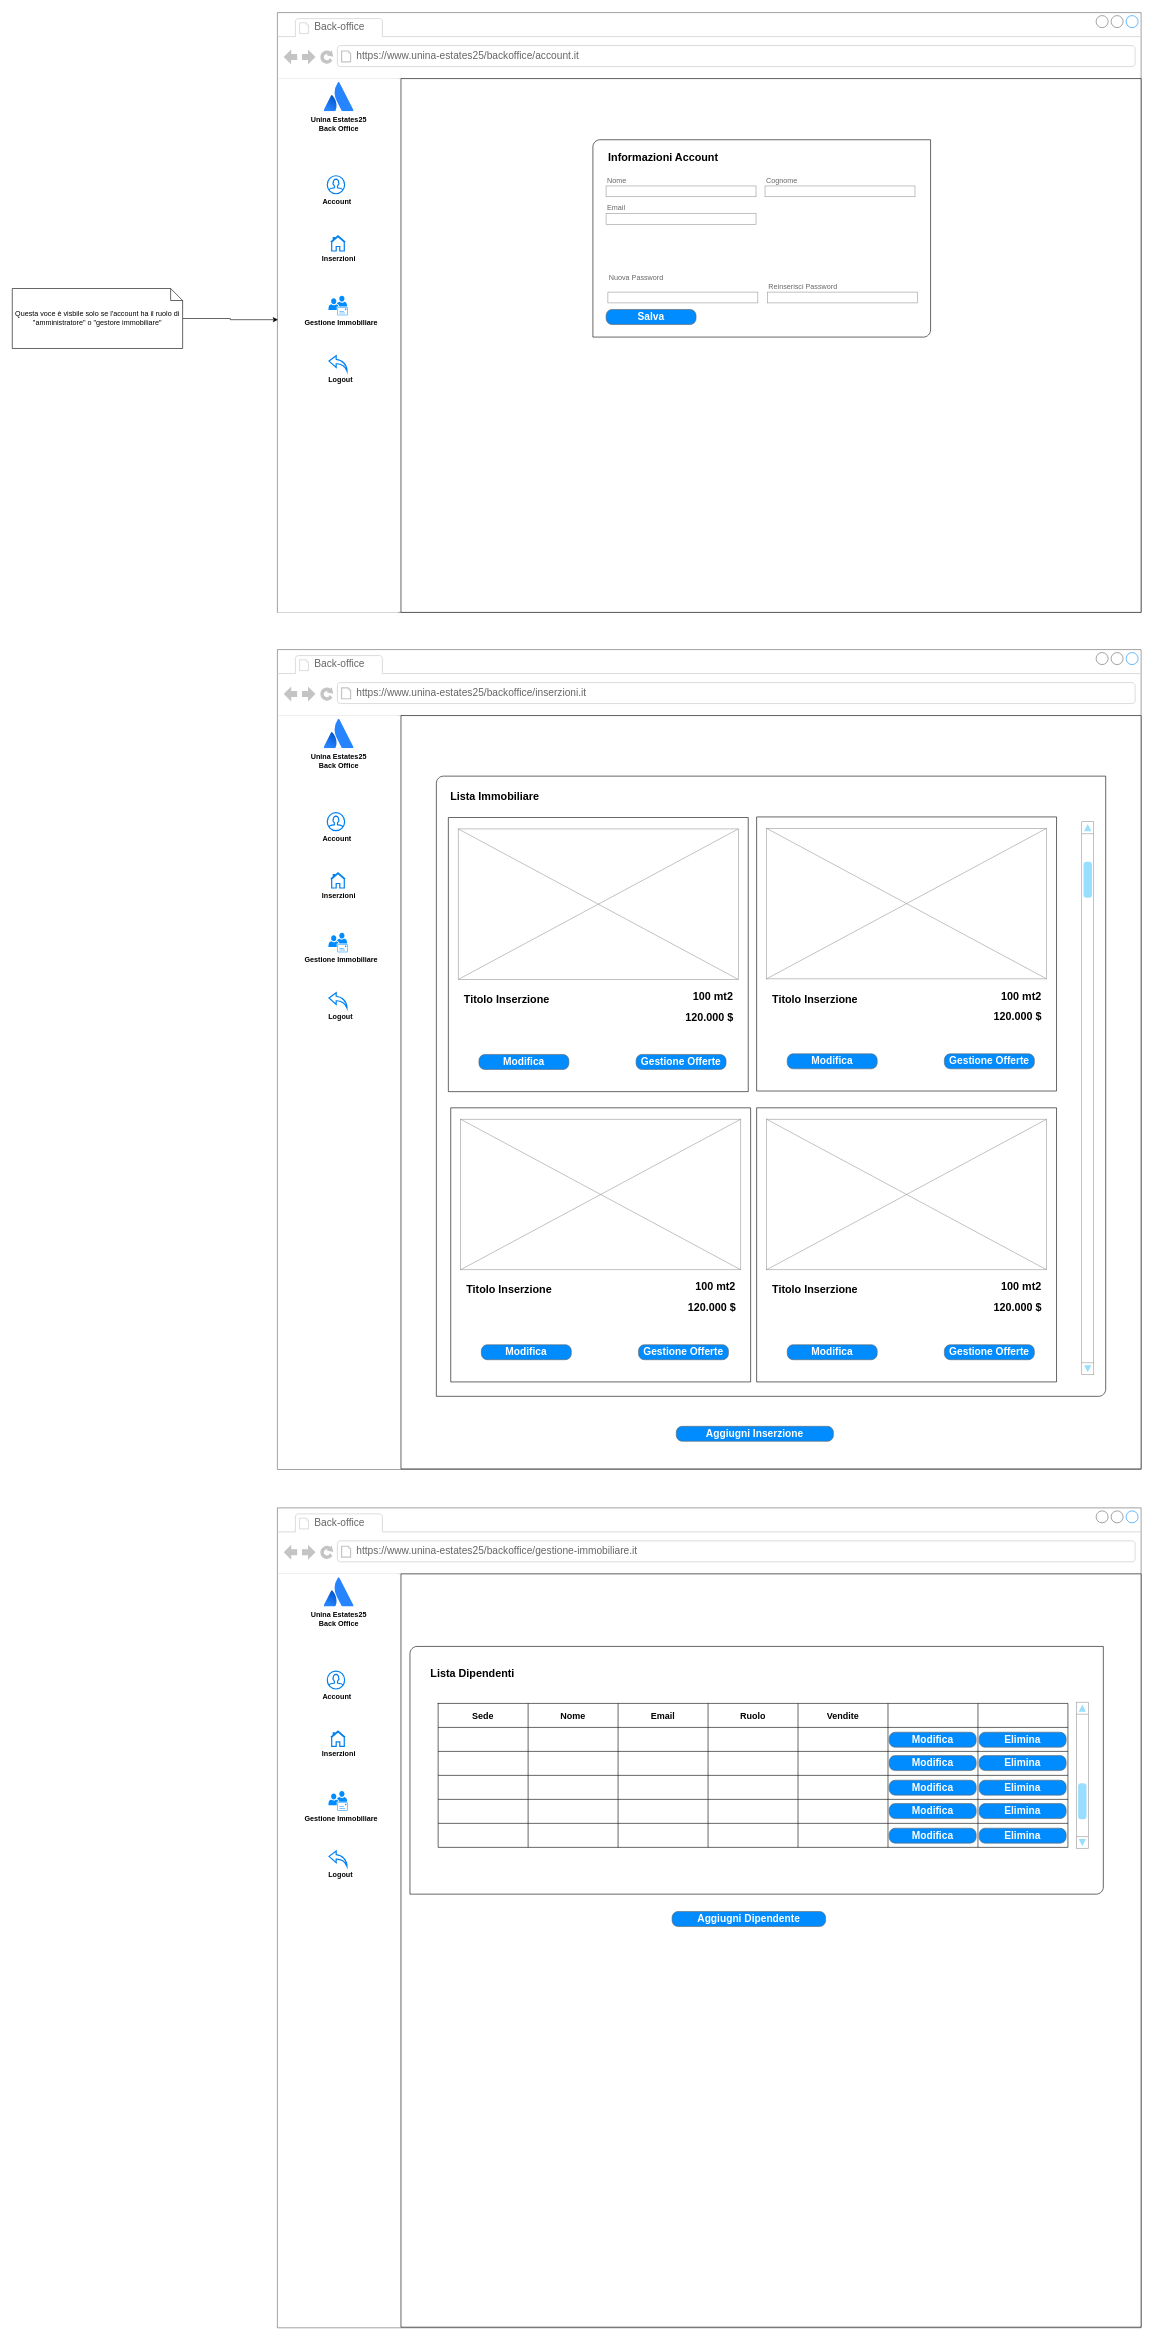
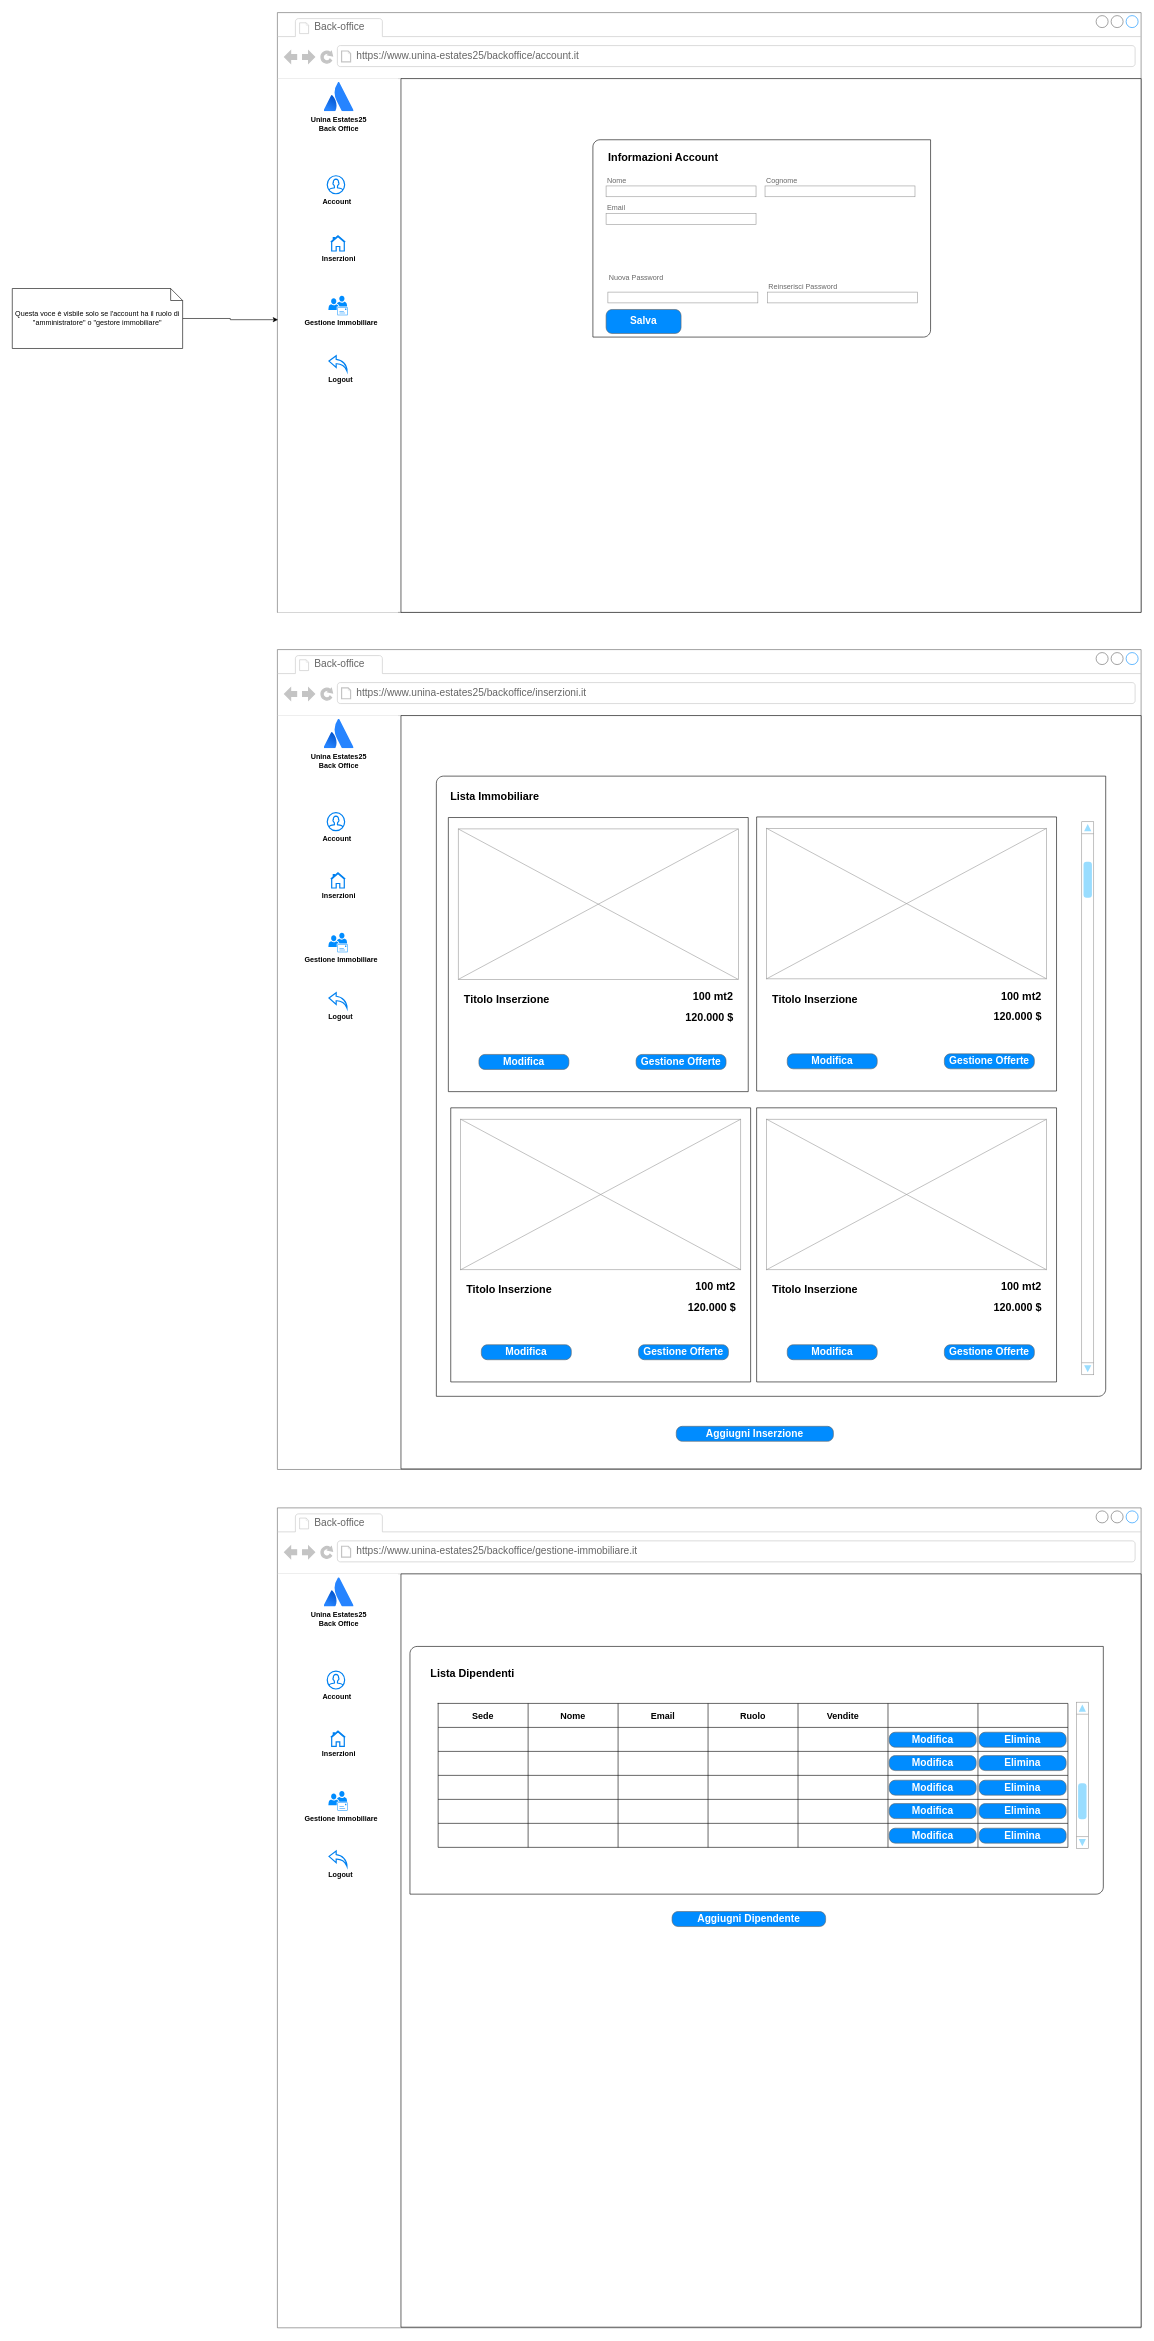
node "Salva": size 90x15 -> 75x24
